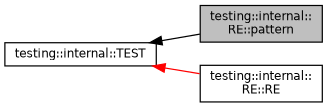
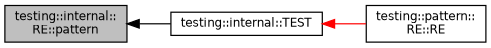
edge "testing::internal:: RE::pattern" -> "testing::internal::TEST": reversed
node "testing::internal:: RE::RE": label "testing::internal:: RE::RE" -> "testing::pattern:: RE::RE"
